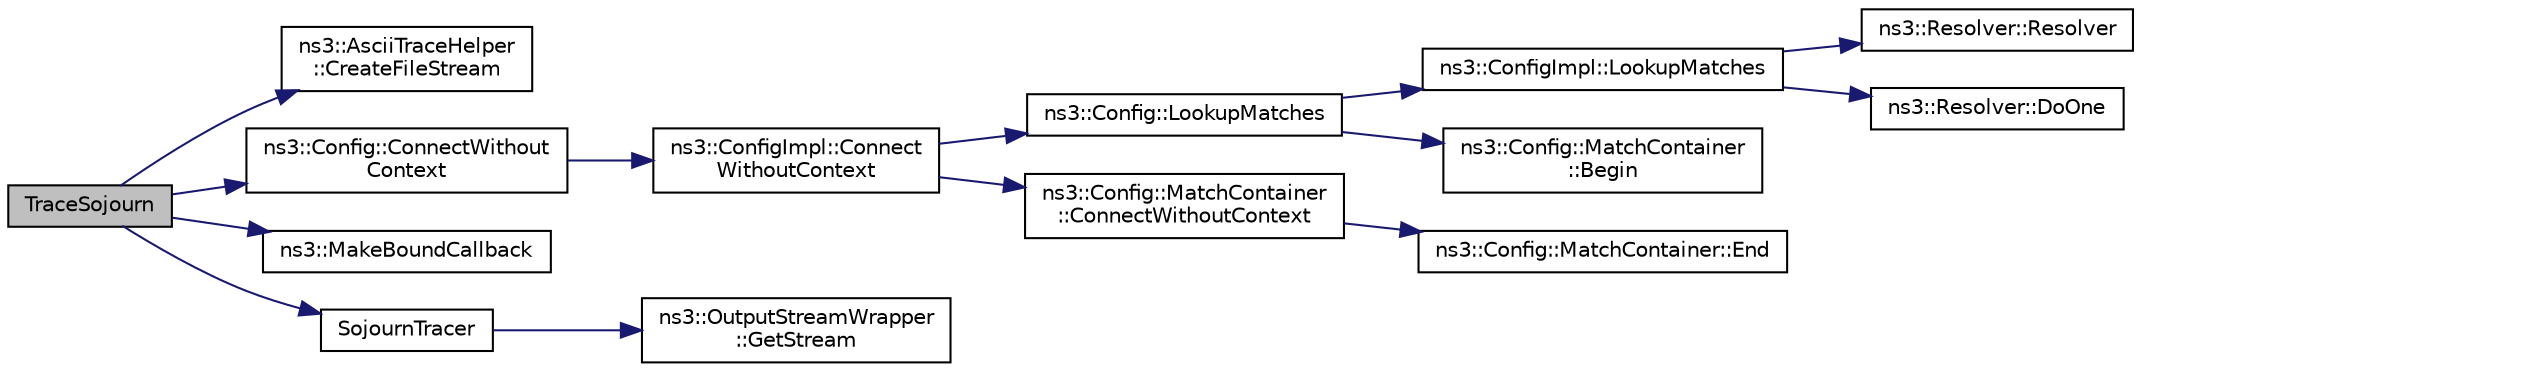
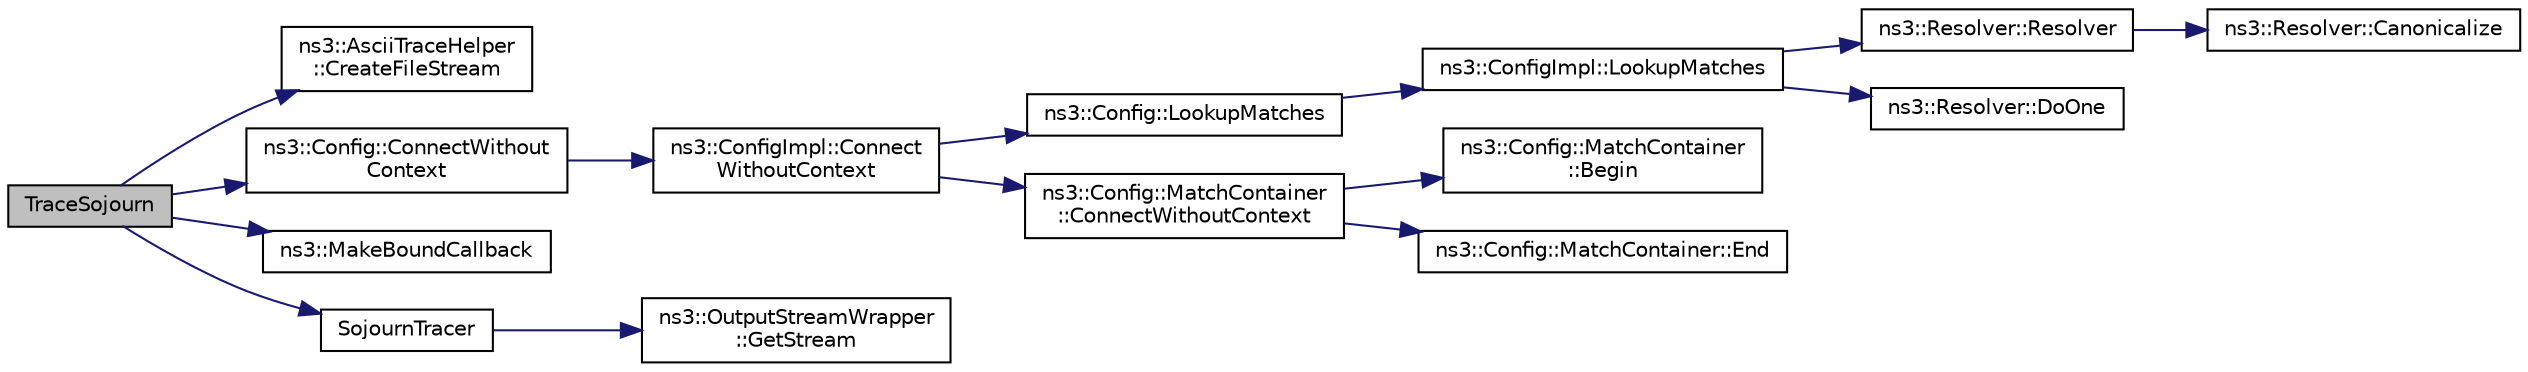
node "ns3::Resolver::Canonicalize": added
edge "ns3::Config::LookupMatches" -> "ns3::Config::MatchContainer ::Begin": now "ns3::Config::MatchContainer ::ConnectWithoutContext" -> "ns3::Config::MatchContainer ::Begin"
